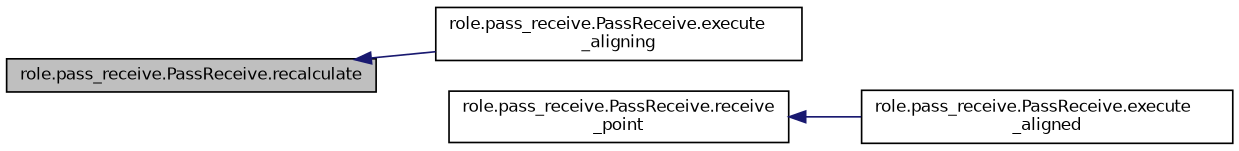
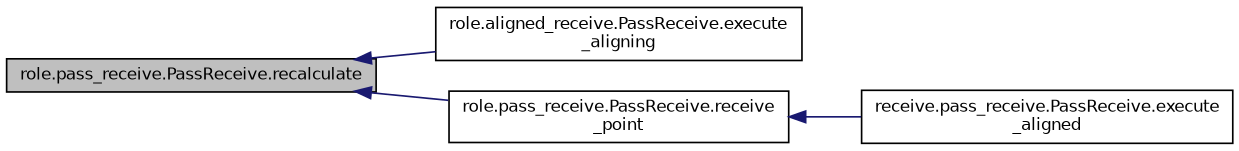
node "role.pass_receive.PassReceive.execute _aligning": label "role.pass_receive.PassReceive.execute _aligning" -> "role.aligned_receive.PassReceive.execute _aligning"
edge "role.pass_receive.PassReceive.receive _point" -> "role.pass_receive.PassReceive.recalculate": added
node "role.pass_receive.PassReceive.execute _aligned": label "role.pass_receive.PassReceive.execute _aligned" -> "receive.pass_receive.PassReceive.execute _aligned"
